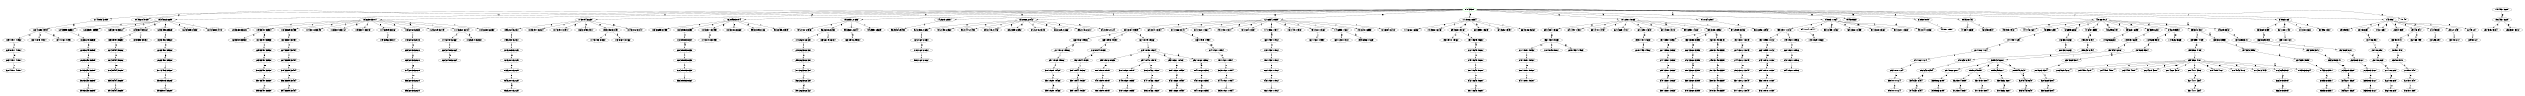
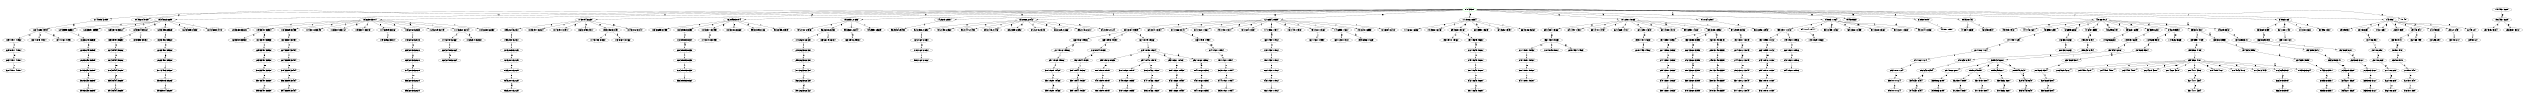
edge "318(35494 35685)" -> "359(35494 35685)": added, label "p"
